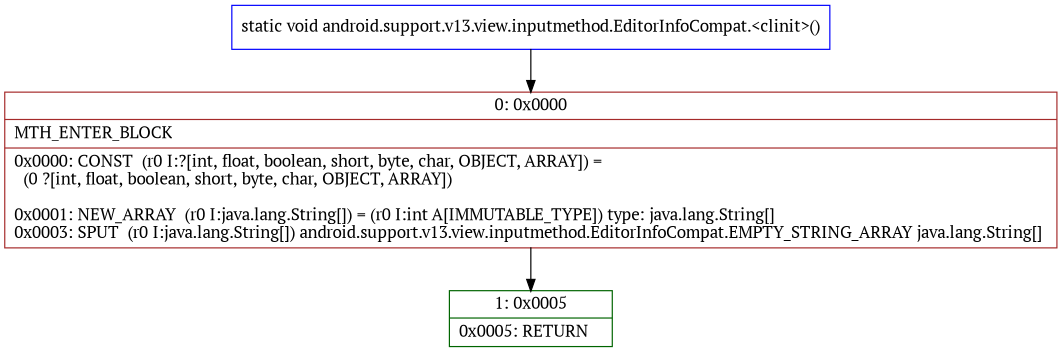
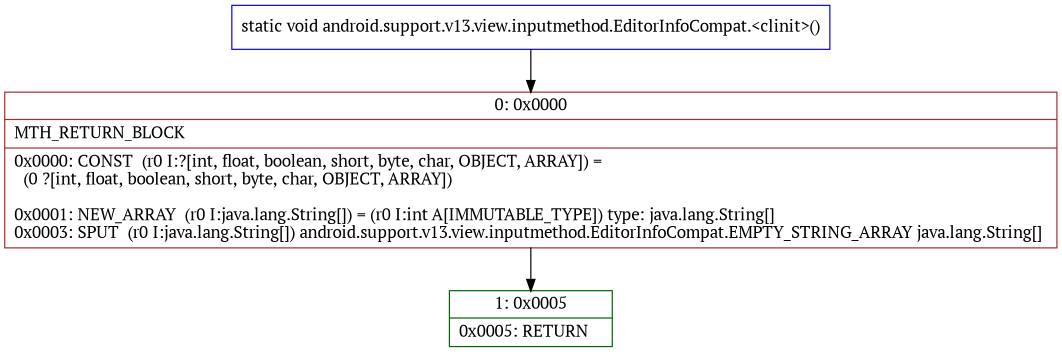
node "0: 0x0000": text "MTH_ENTER_BLOCK" -> "MTH_RETURN_BLOCK"
